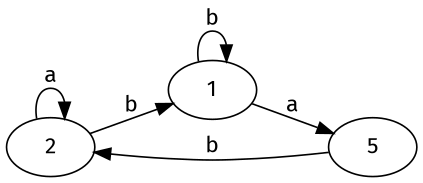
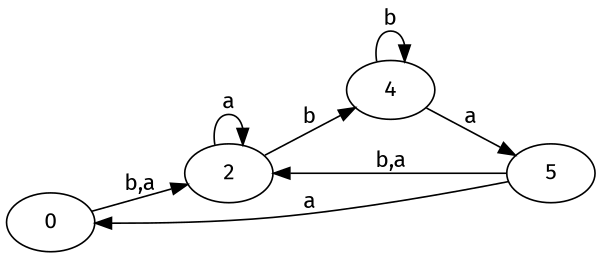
node "1": label "1" -> "4"
edge "5" -> "2": label "b" -> "b,a"
node "0": added
